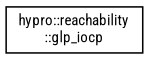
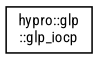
node "hypro::reachability ::glp_iocp": label "hypro::reachability ::glp_iocp" -> "hypro::glp ::glp_iocp"
